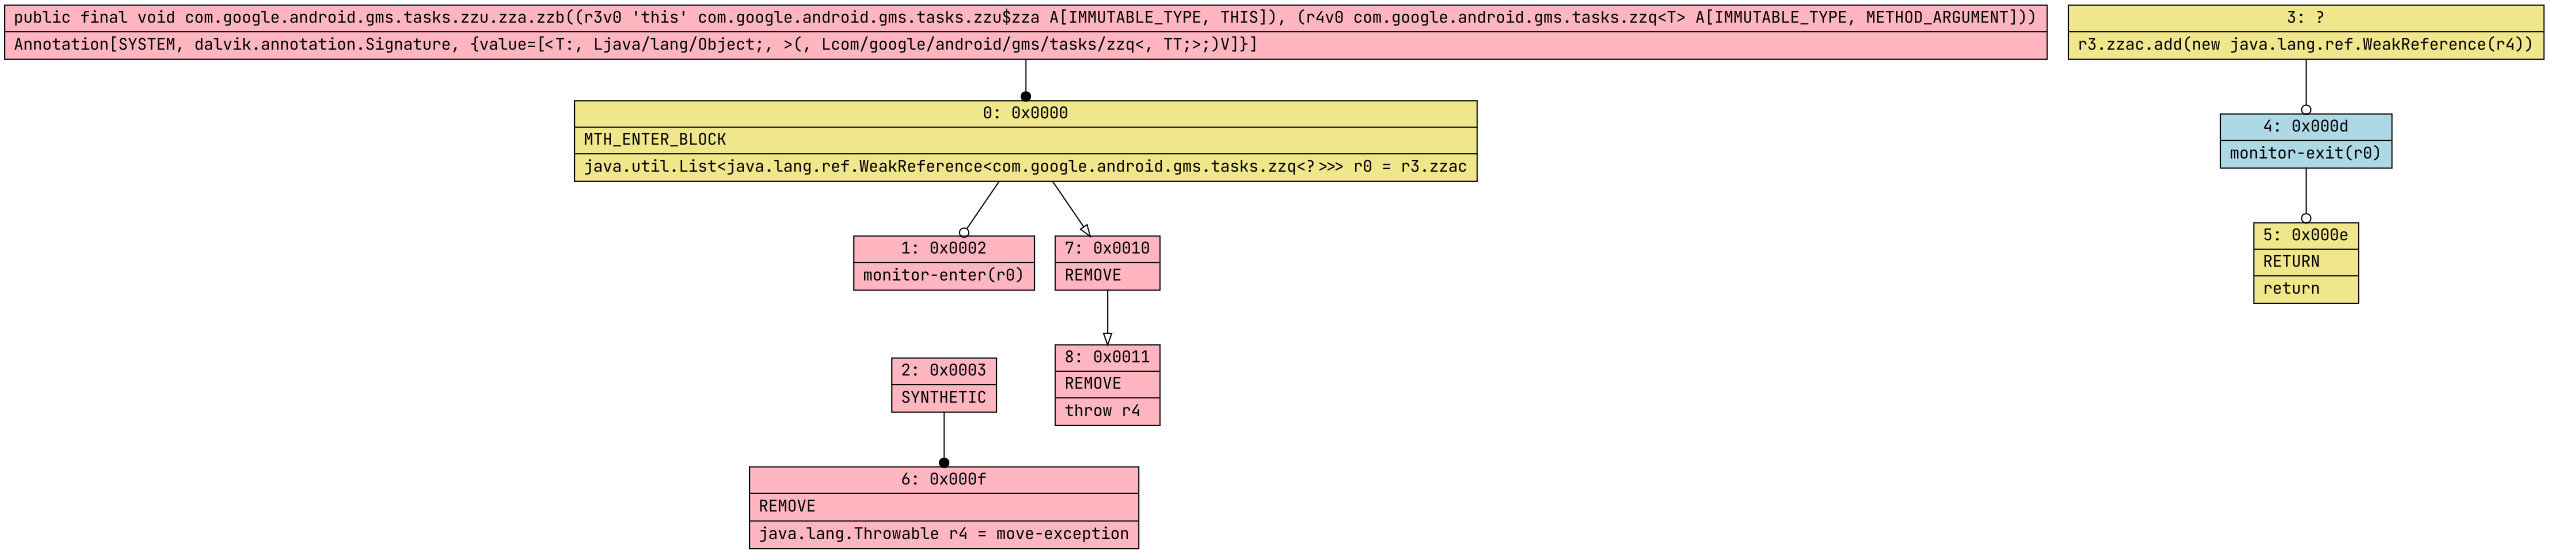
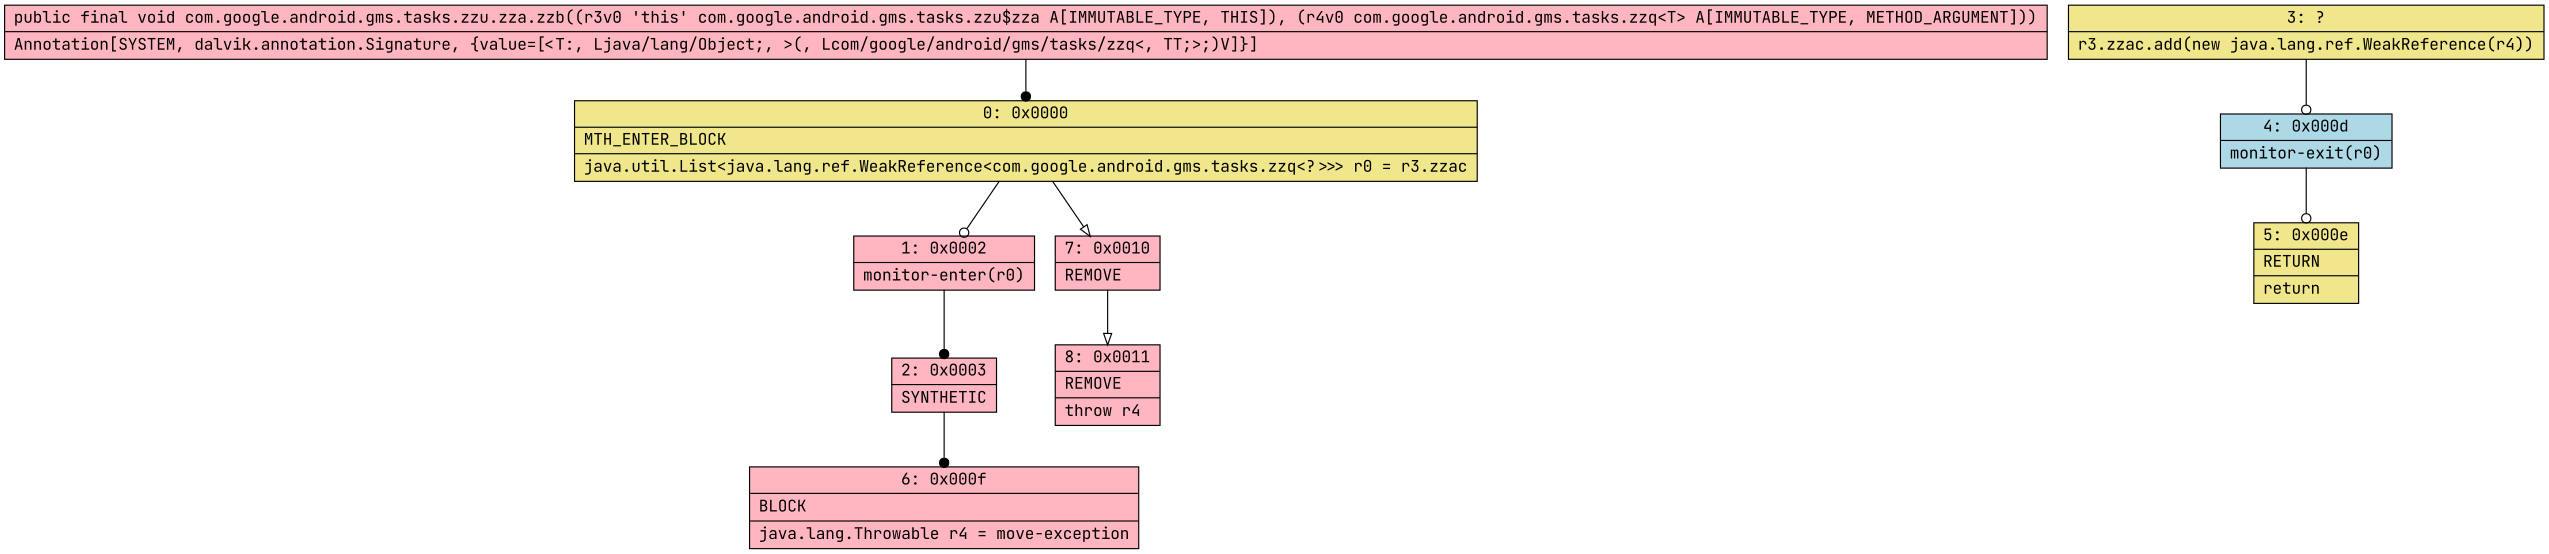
edge "1: 0x0002" -> "2: 0x0003": added
node "6: 0x000f": text "REMOVE" -> "BLOCK"
